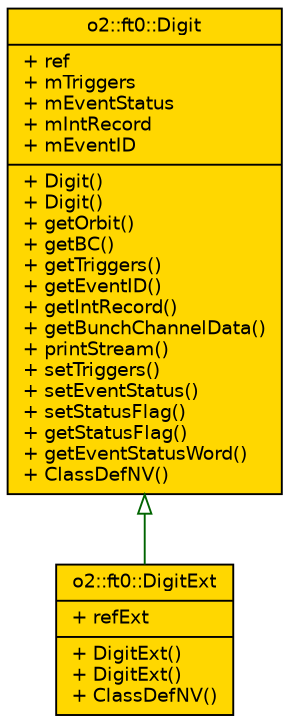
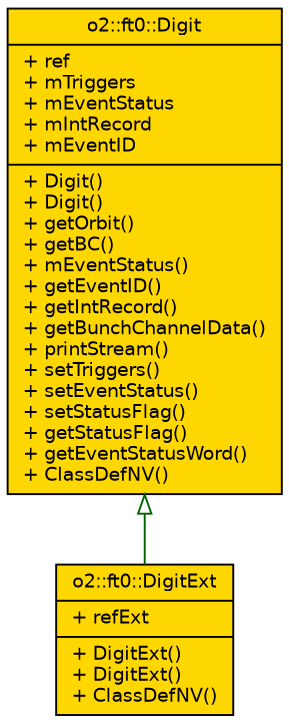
node "o2::ft0::Digit": text "+ getTriggers()" -> "+ mEventStatus()"
